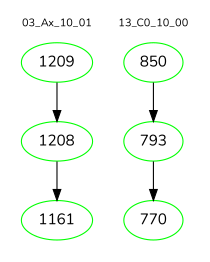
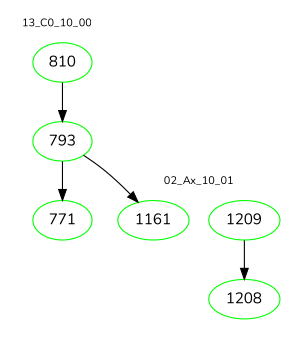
cluster "03_Ax_10_01": label "03_Ax_10_01" -> "02_Ax_10_01"
node "850": label "850" -> "810"
edge "1208" -> "1161": now "793" -> "1161"
node "770": label "770" -> "771"
